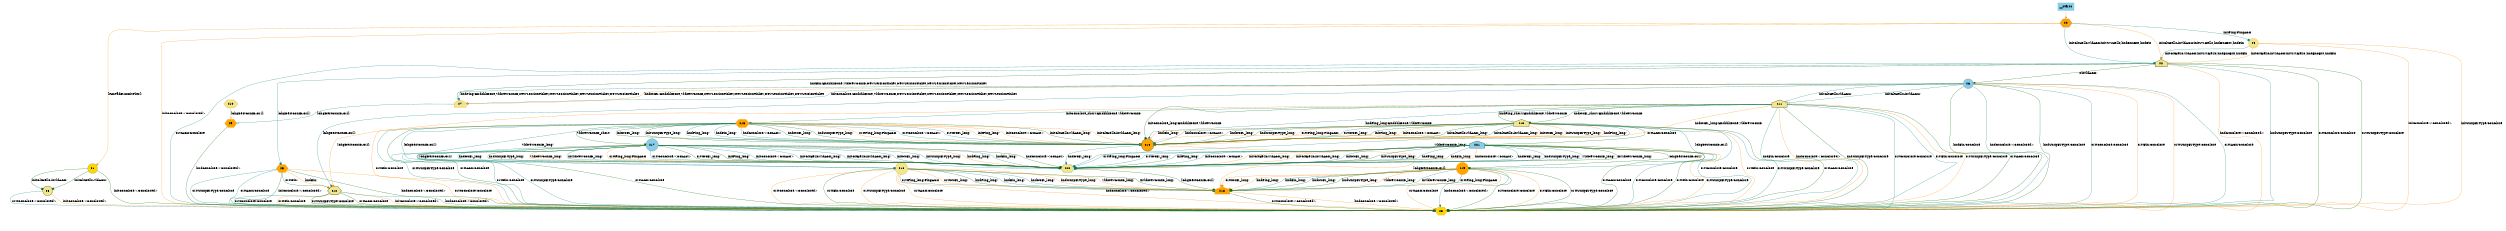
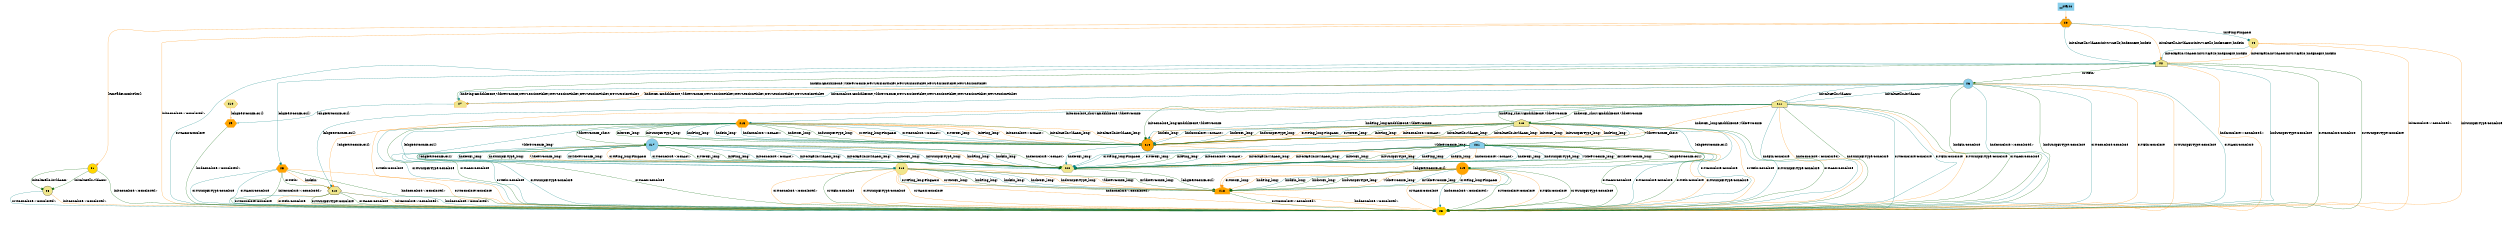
edge "s2" -> "s6": label "0invldACK/ " -> "0rttFin/ "
edge "s13" -> "s21": label "0rttACK/ConClose " -> "VldNewConID_short/ "
